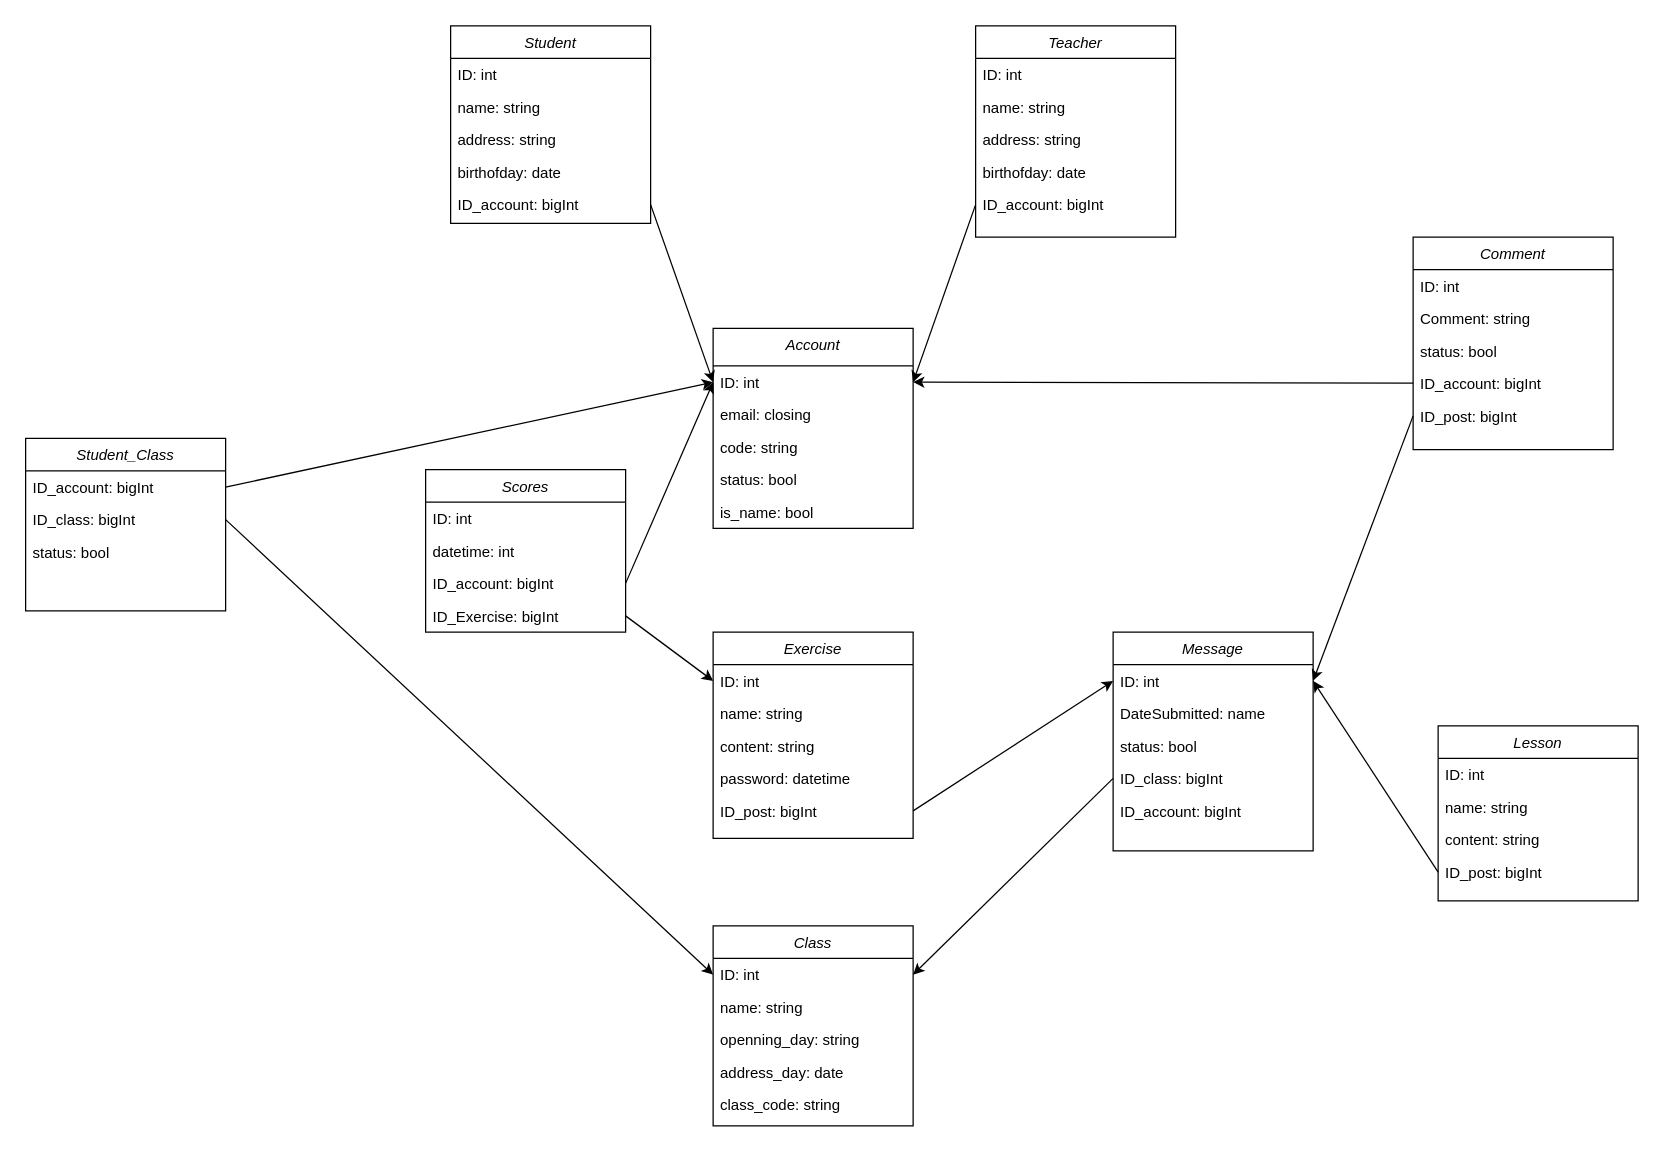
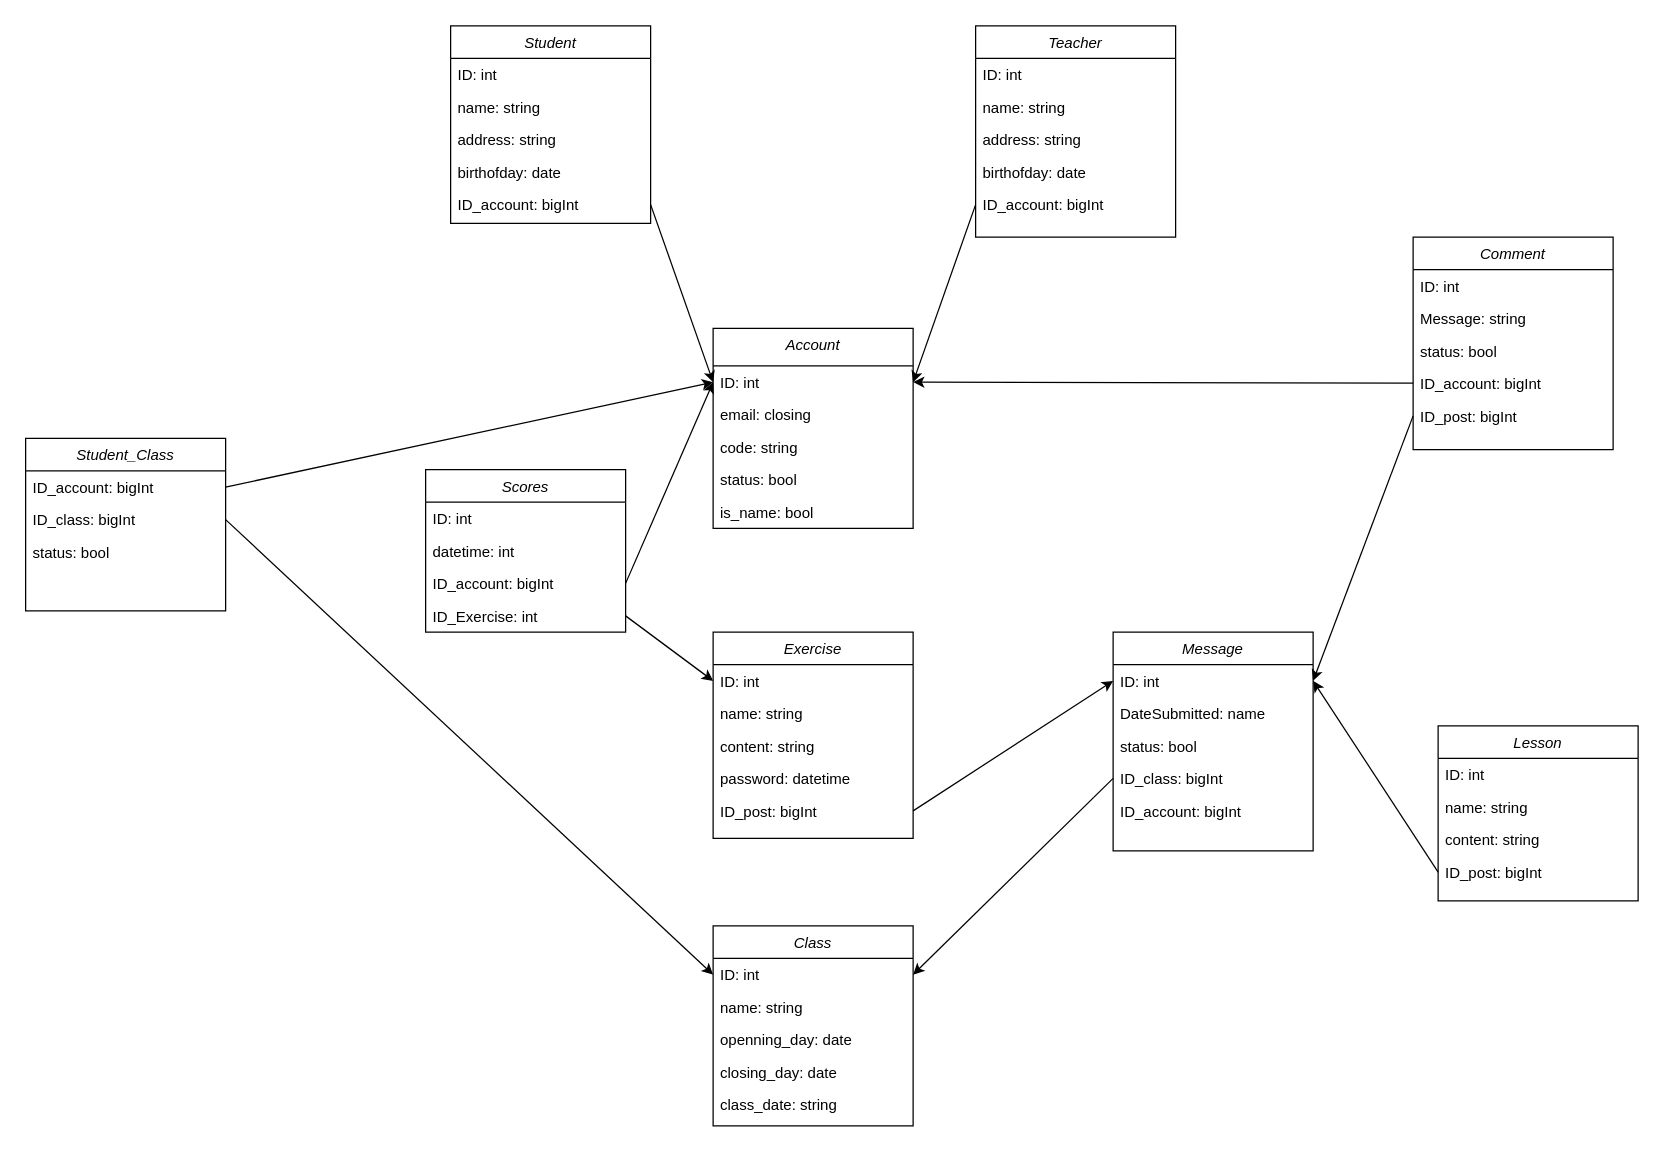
node "Comment: string": label "Comment: string" -> "Message: string"
node "ID_Exercise: bigInt": label "ID_Exercise: bigInt" -> "ID_Exercise: int"
node "openning_day: string": label "openning_day: string" -> "openning_day: date"
node "address_day: date": label "address_day: date" -> "closing_day: date"
node "class_code: string": label "class_code: string" -> "class_date: string"
